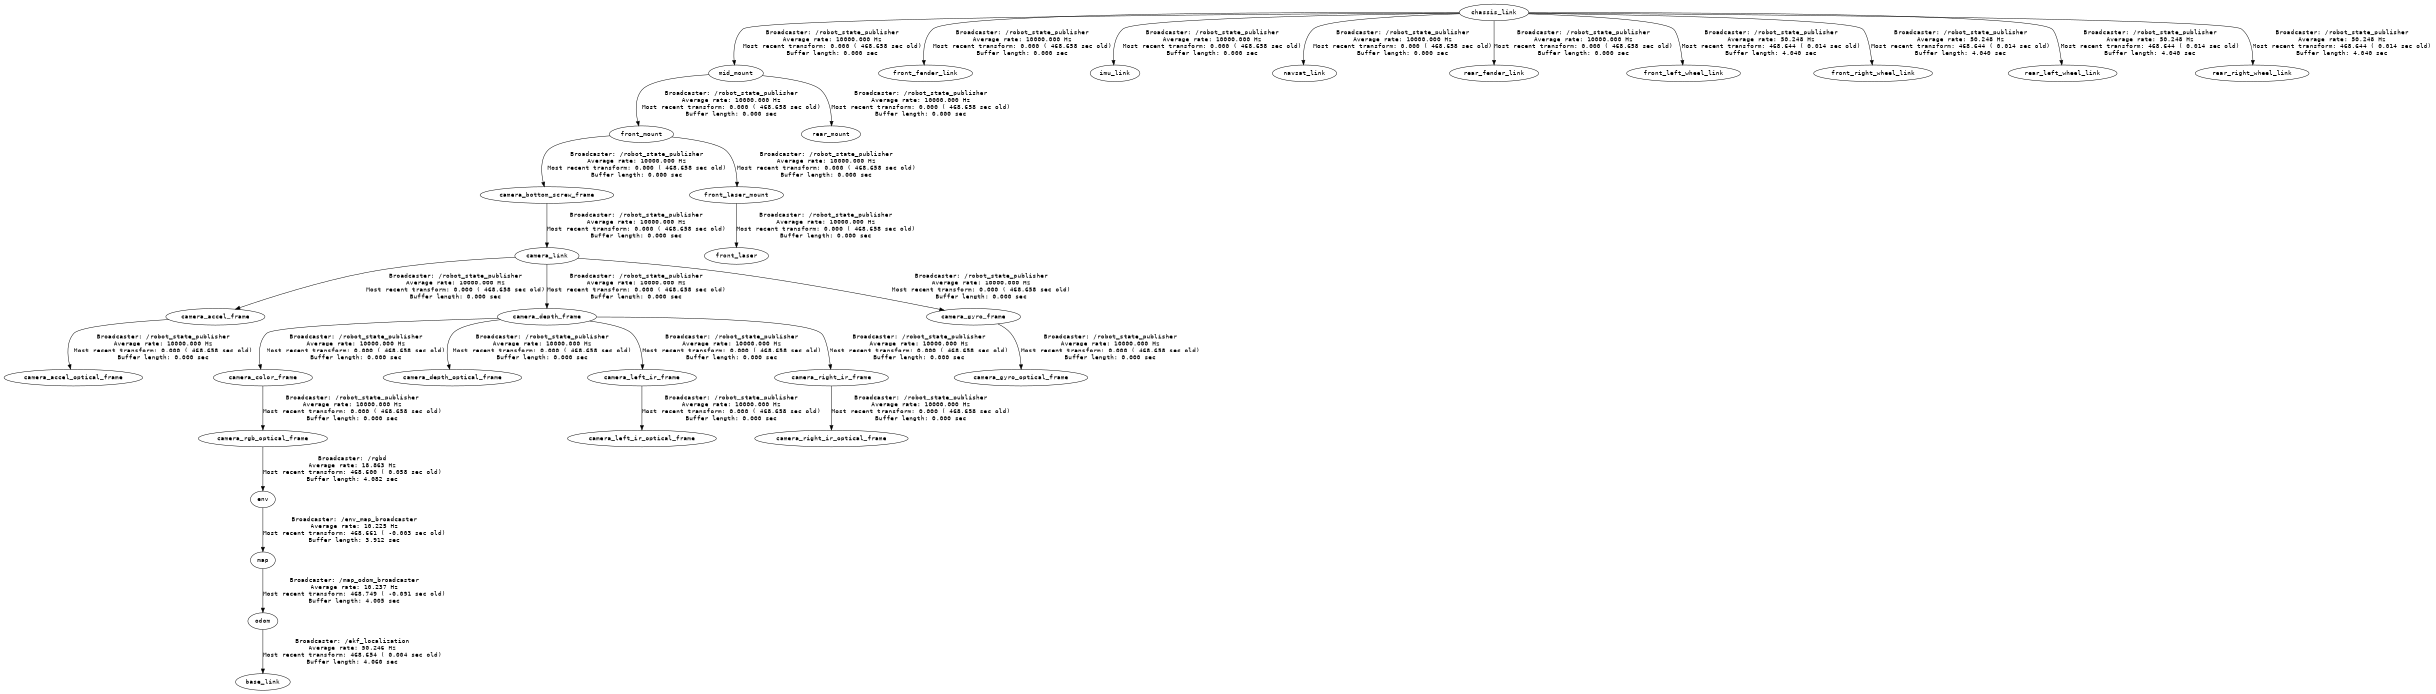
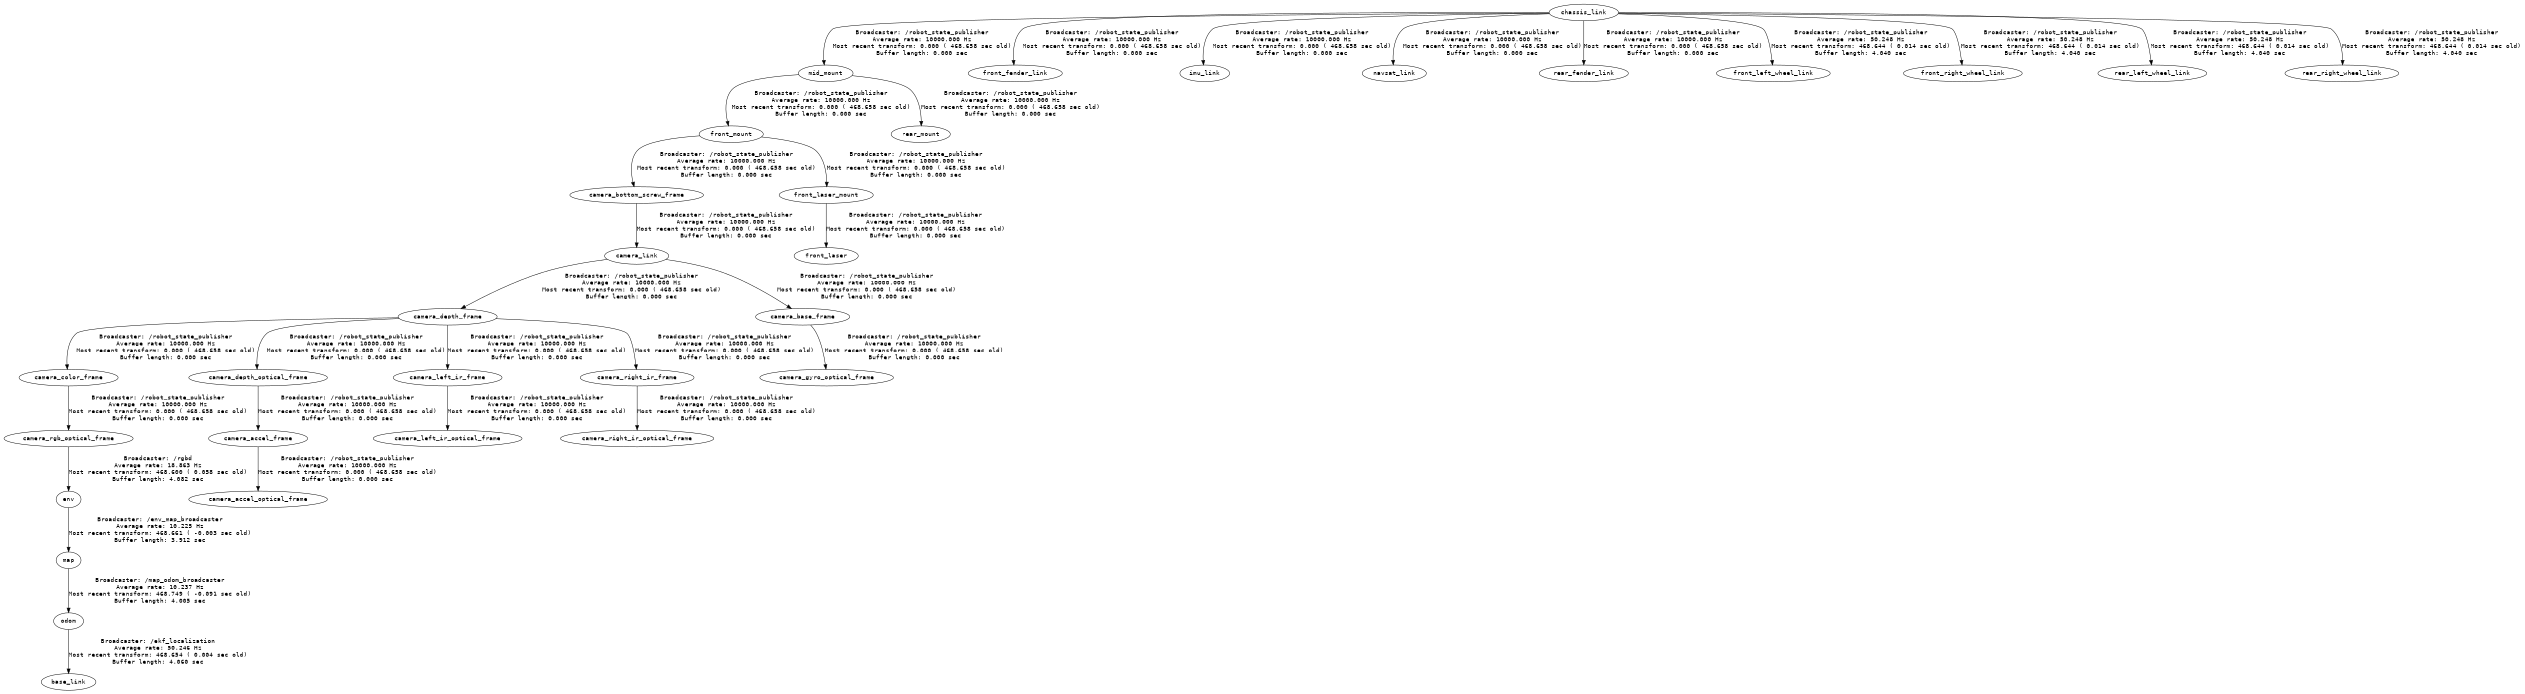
edge "camera_link" -> "camera_accel_frame": now "camera_depth_optical_frame" -> "camera_accel_frame"
node "camera_gyro_frame": label "camera_gyro_frame" -> "camera_base_frame"
